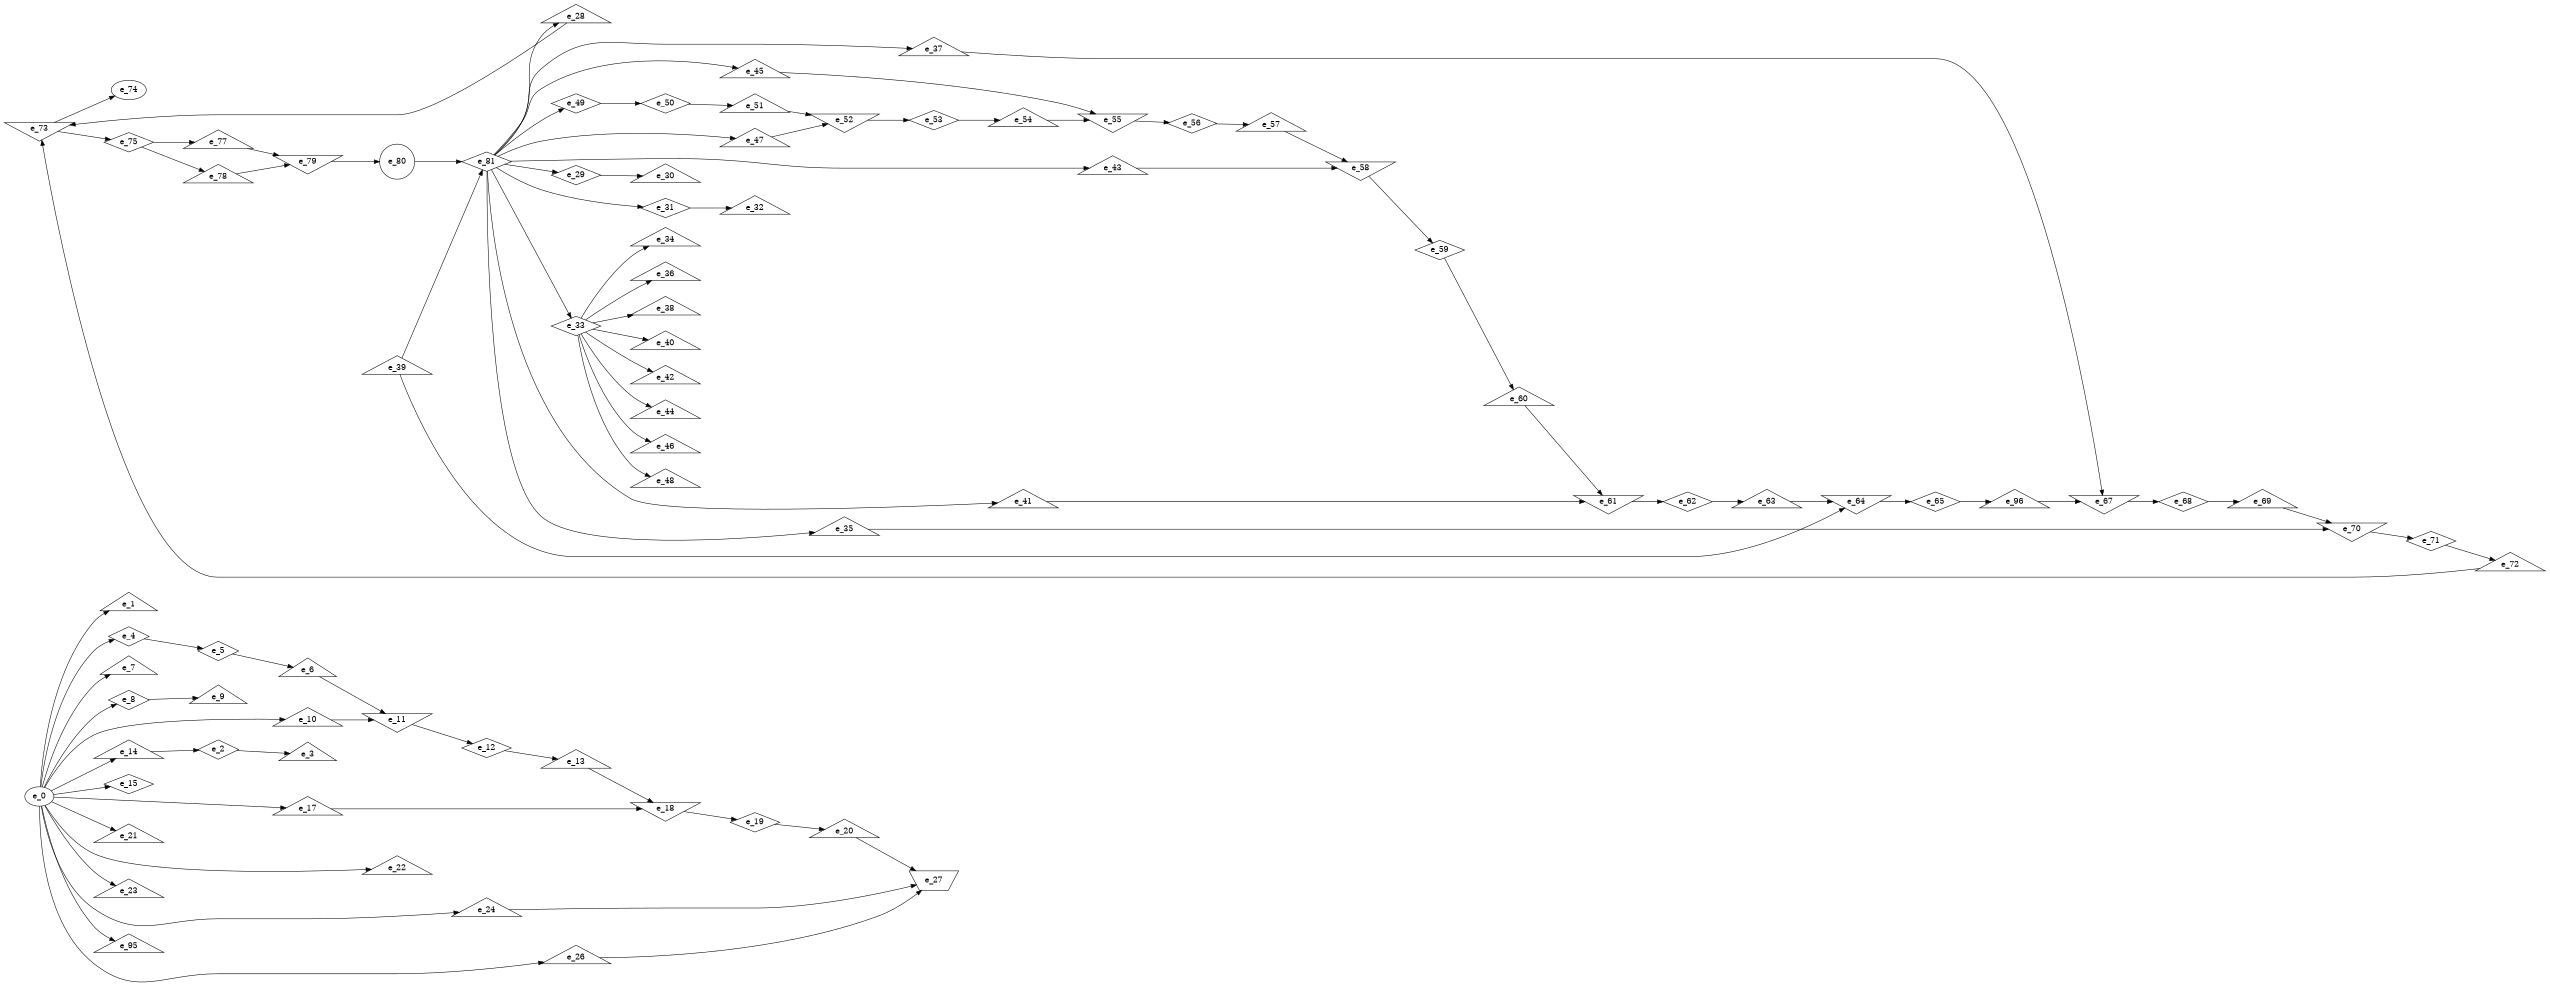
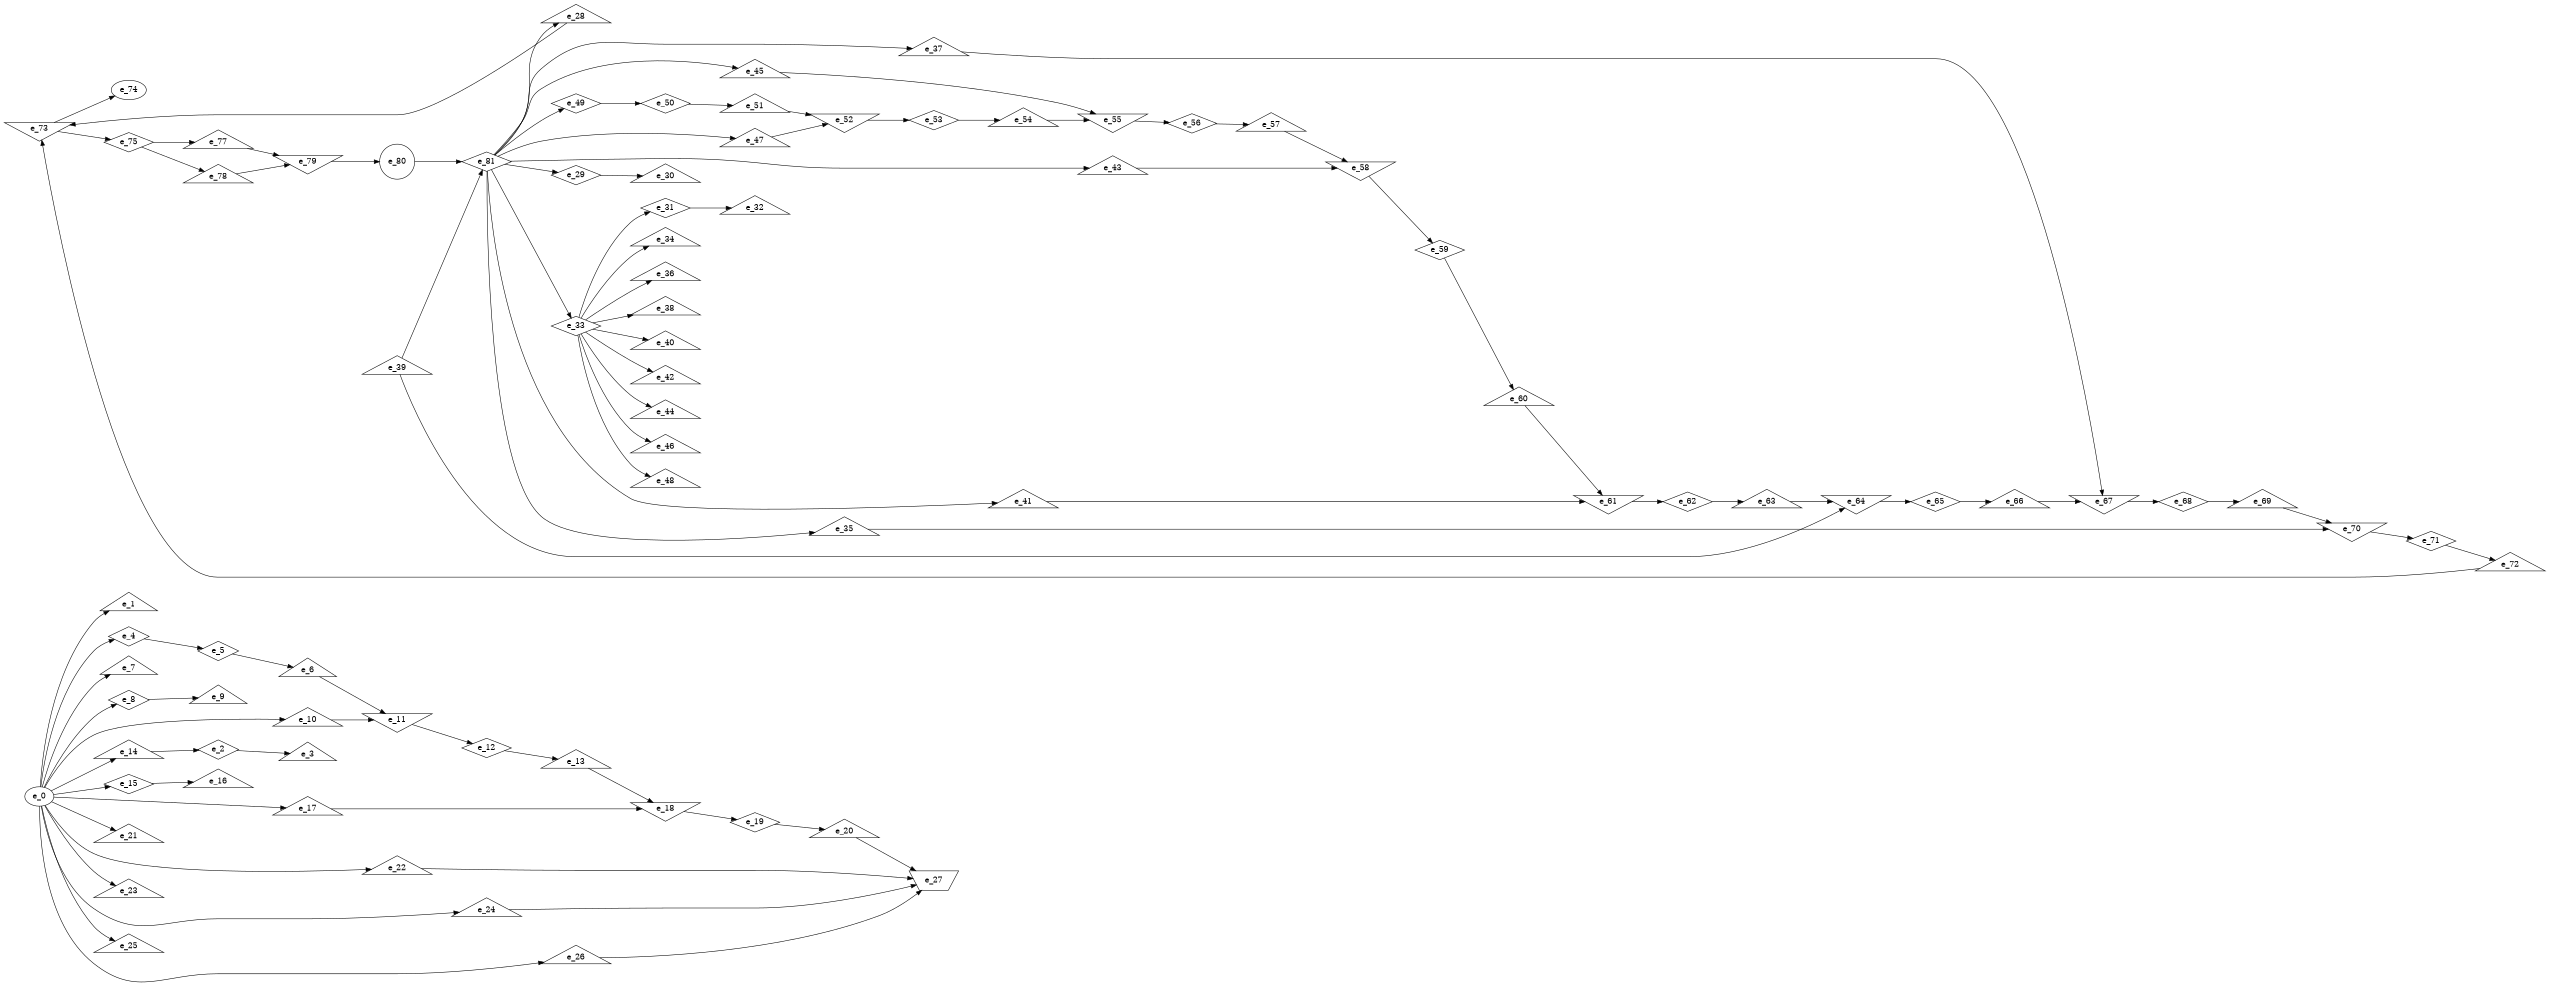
edge "e_81" -> "e_31": now "e_33" -> "e_31"
node "e_96": label "e_96" -> "e_66"
node "e_16": added
edge "e_22" -> "e_27": added
node "e_95": label "e_95" -> "e_25"
